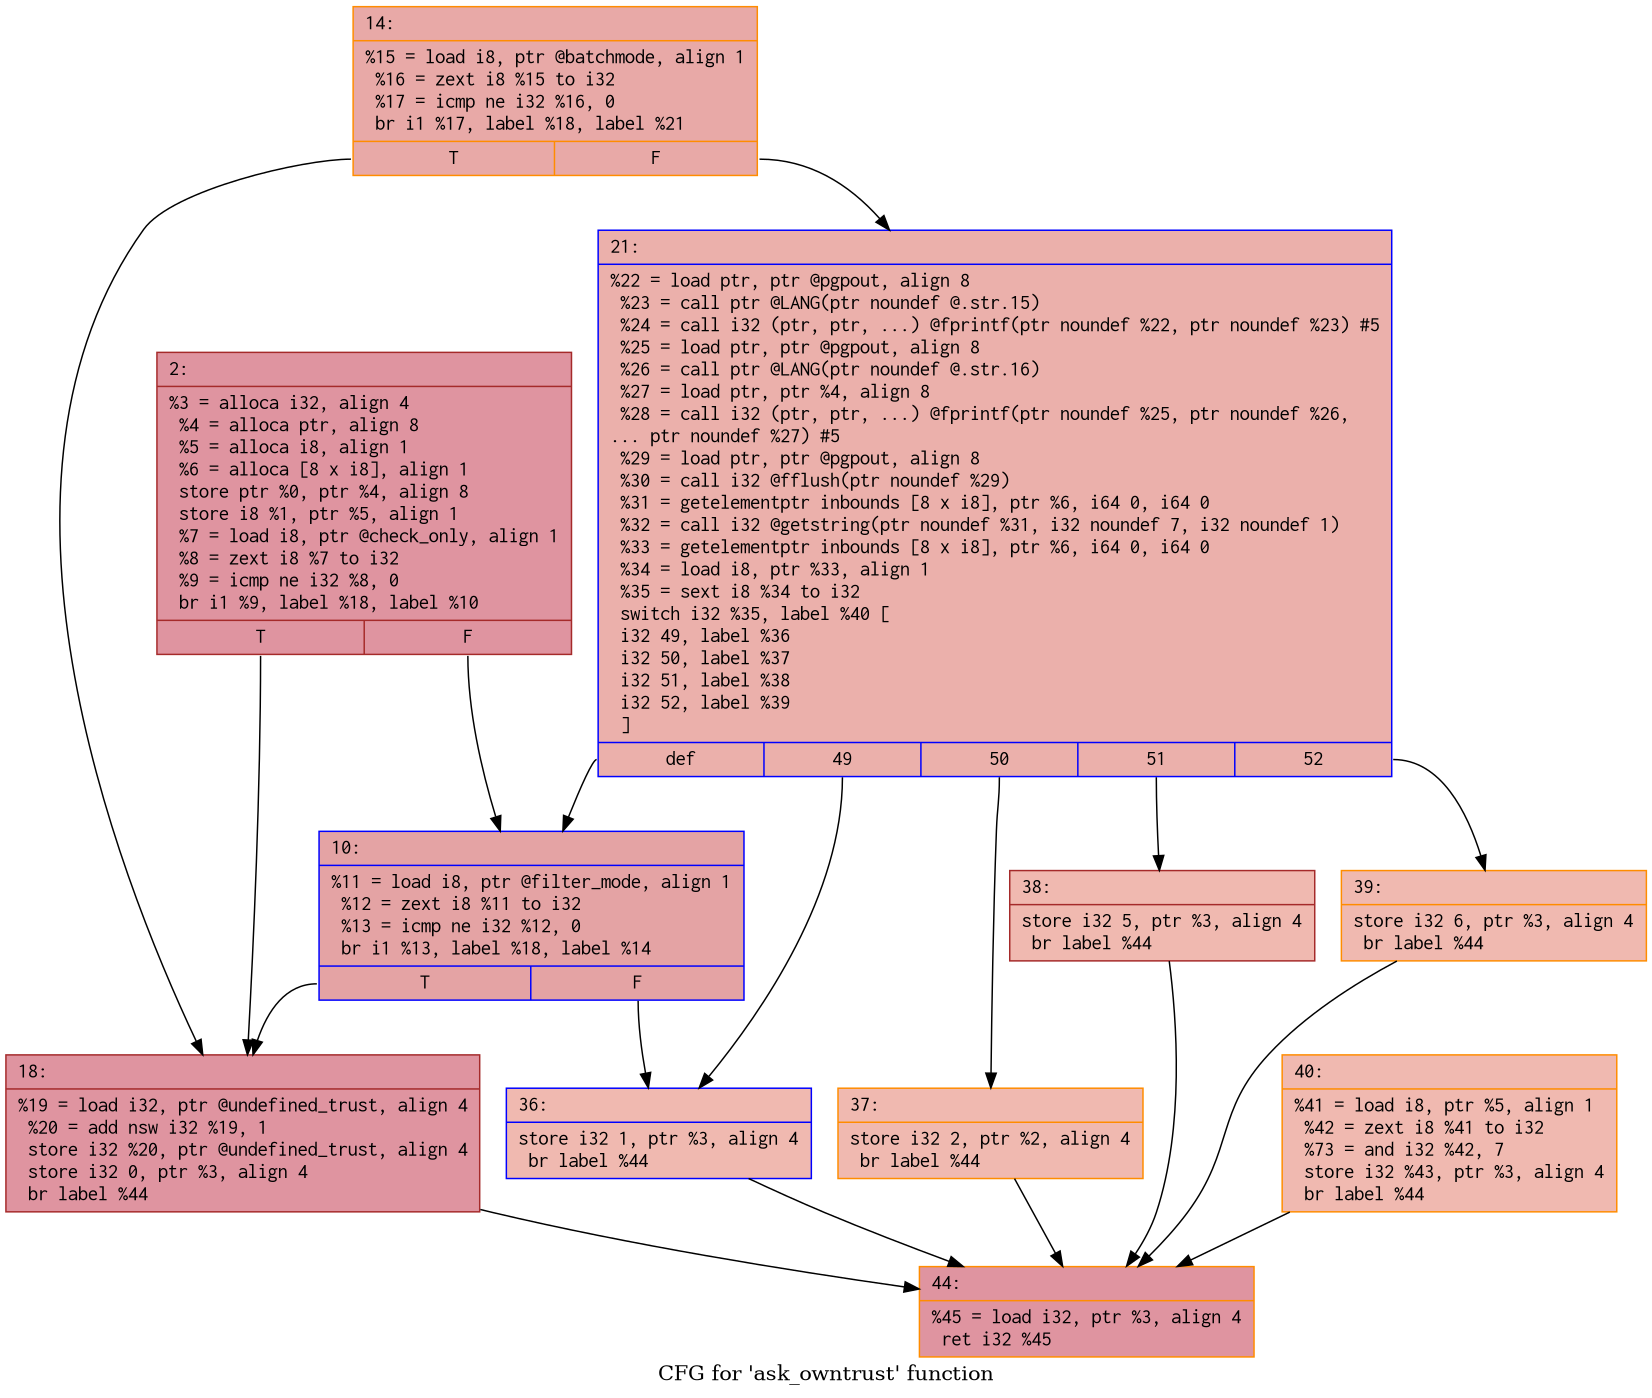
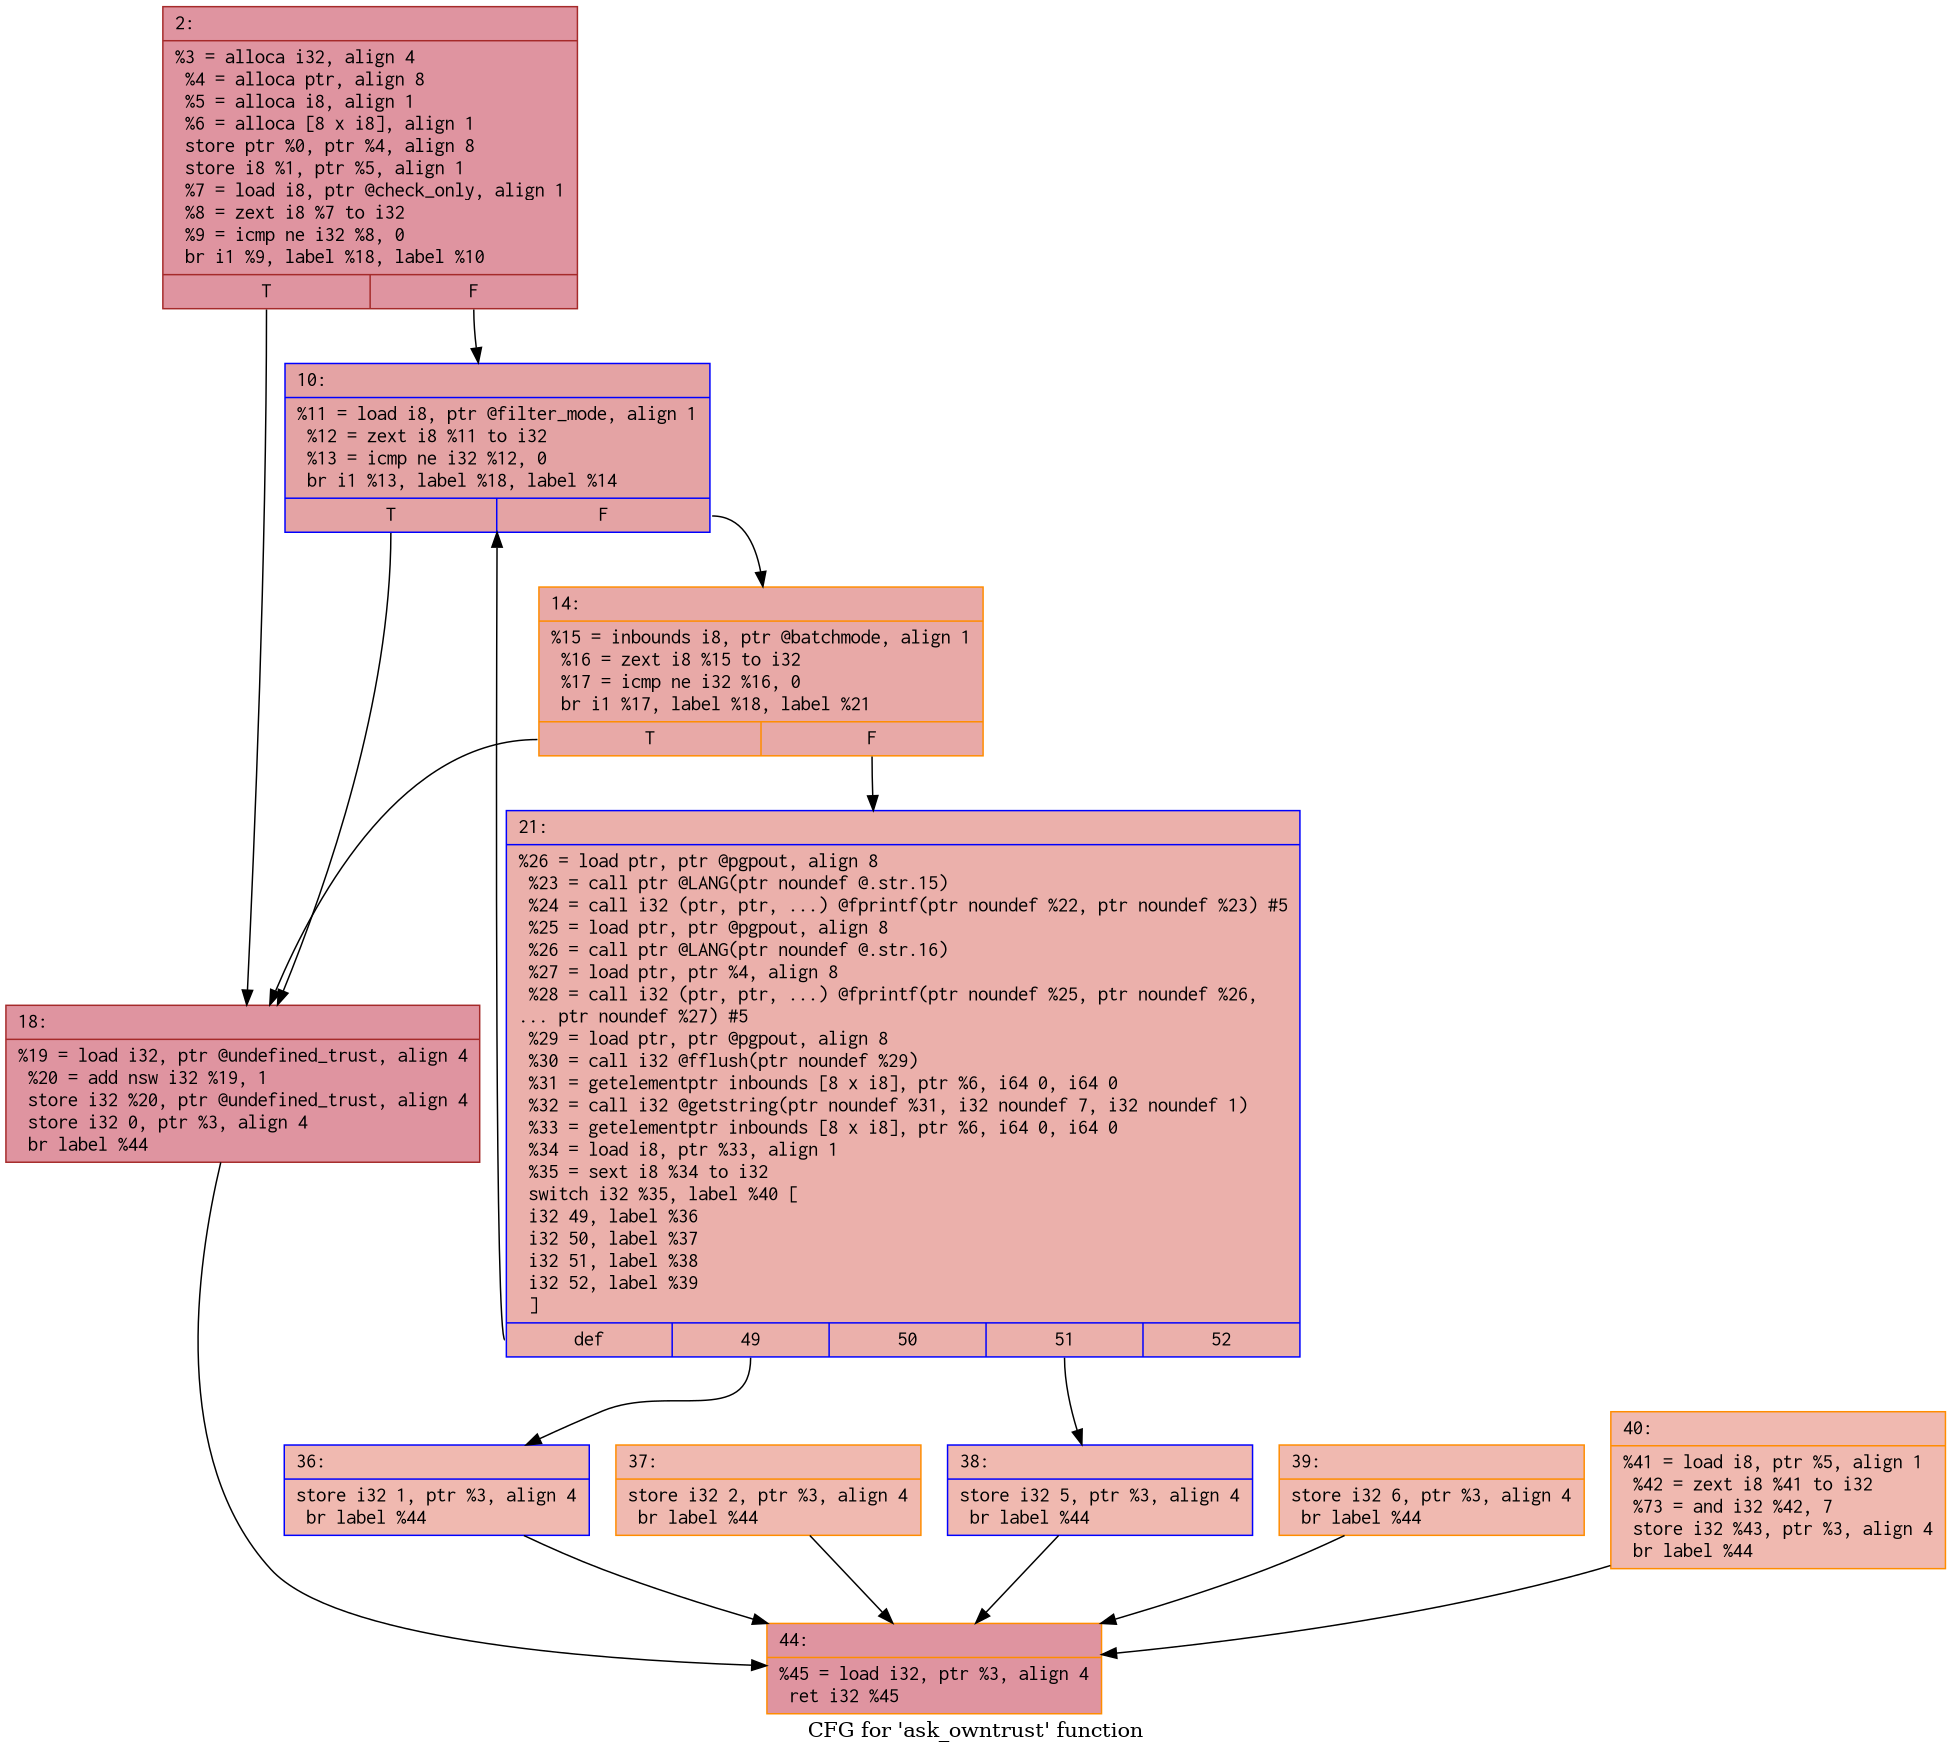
node "14:": text "%15 = load i8, ptr @batchmode, align 1" -> "%15 = inbounds i8, ptr @batchmode, align 1"
node "21:": text "%22 = load ptr, ptr @pgpout, align 8" -> "%26 = load ptr, ptr @pgpout, align 8"
edge "21:" -> "39:": removed
node "38:": color brown -> blue
edge "21:" -> "37:": removed
edge "10:" -> "36:": now "10:" -> "14:"
node "37:": text "store i32 2, ptr %2, align 4" -> "store i32 2, ptr %3, align 4"
